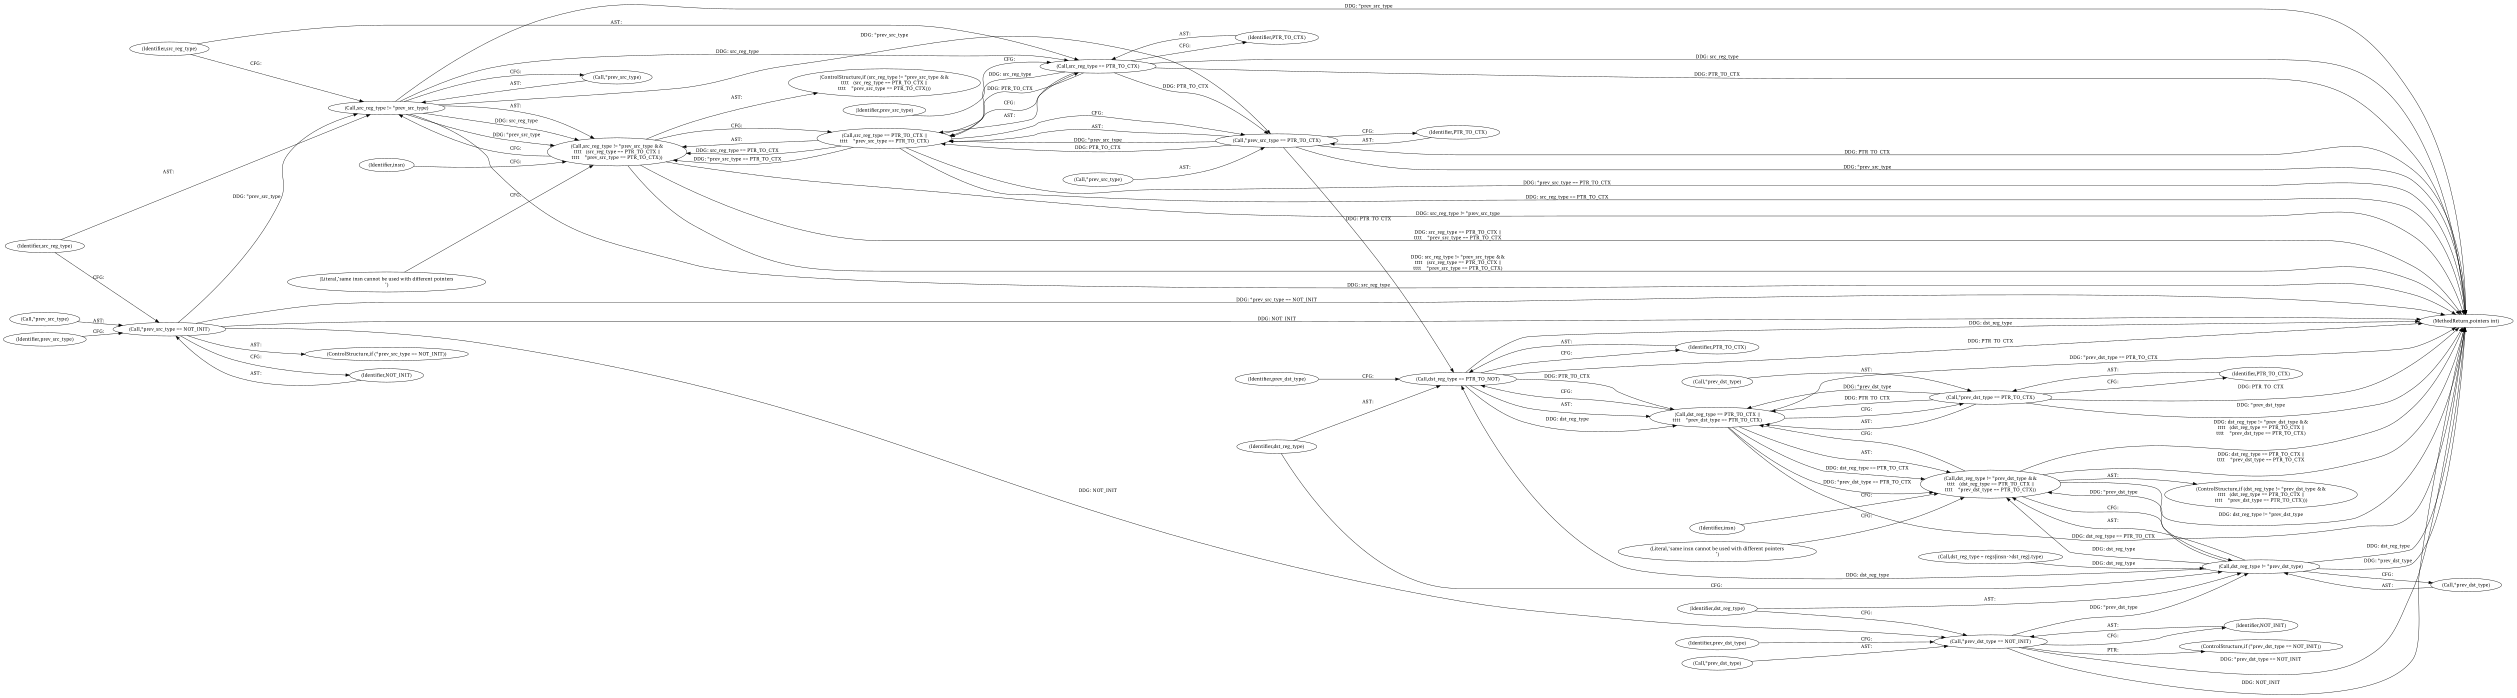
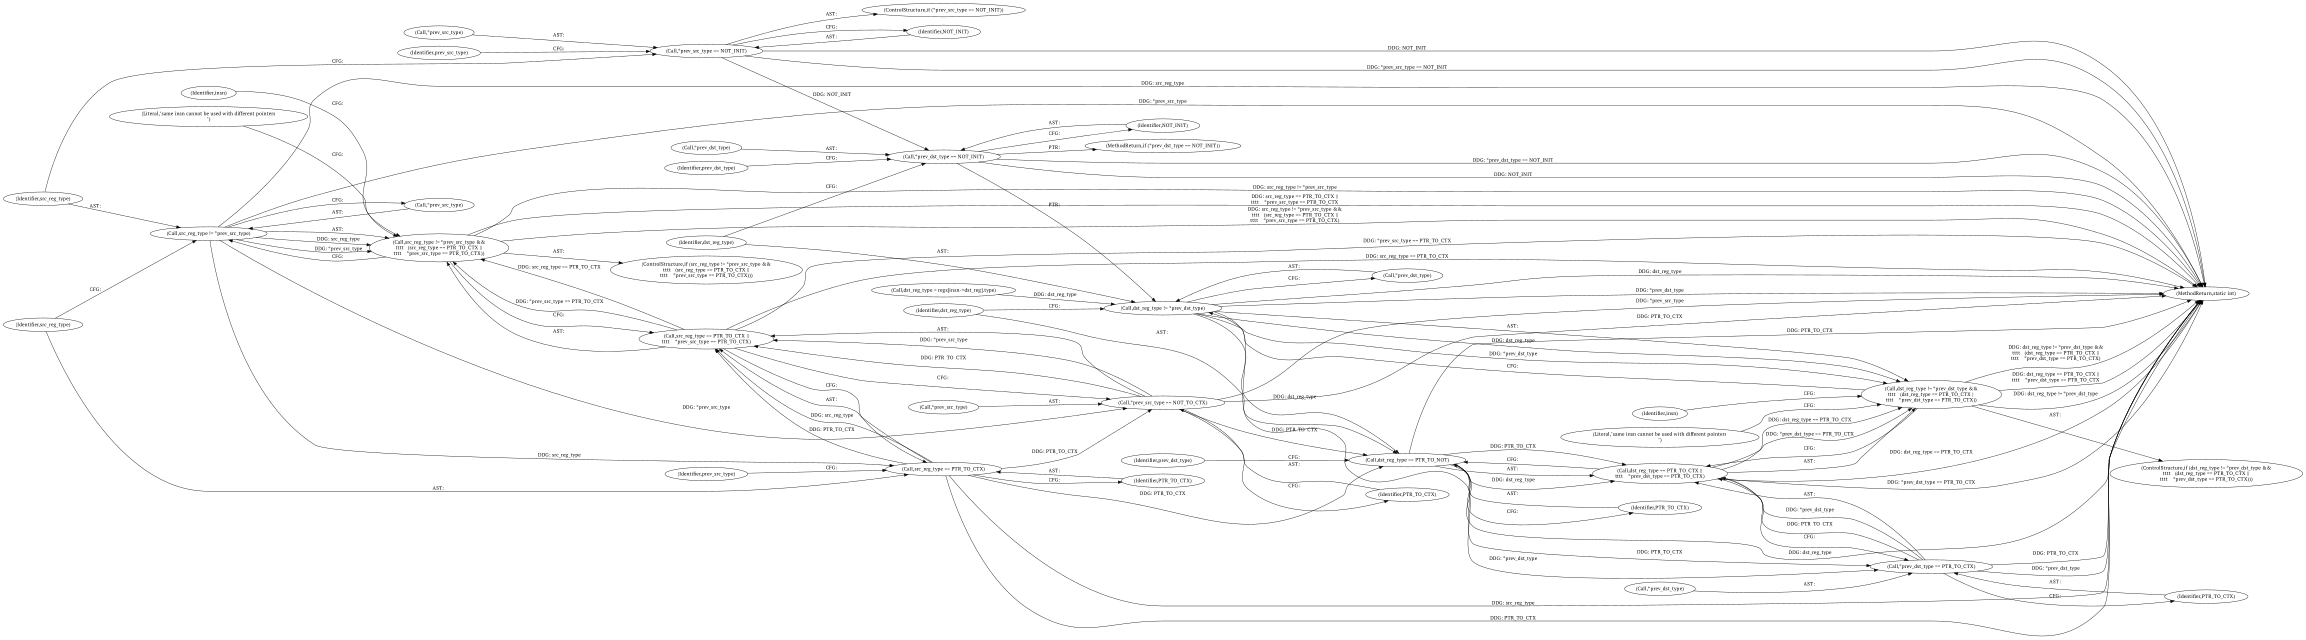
node "(Call,*prev_src_type == PTR_TO_CTX)": label "(Call,*prev_src_type == PTR_TO_CTX)" -> "(Call,*prev_src_type == NOT_TO_CTX)"
edge "(Call,*prev_src_type == NOT_INIT)" -> "(Call,src_reg_type != *prev_src_type)": removed, label "DDG: *prev_src_type"
node "(MethodReturn,pointers int)": label "(MethodReturn,pointers int)" -> "(MethodReturn,static int)"
edge "(Call,src_reg_type == PTR_TO_CTX)" -> "(Call,dst_reg_type == PTR_TO_NOT)": added, label "DDG: PTR_TO_CTX"
edge "(Call,dst_reg_type != *prev_dst_type)" -> "(Call,*prev_dst_type == PTR_TO_CTX)": added, label "DDG: *prev_dst_type"
edge "(Call,dst_reg_type == PTR_TO_NOT)" -> "(Call,*prev_dst_type == PTR_TO_CTX)": added, label "DDG: PTR_TO_CTX"
edge "(Call,*prev_dst_type == NOT_INIT)" -> "(Call,dst_reg_type != *prev_dst_type)": label "DDG: *prev_dst_type" -> "PTR: "
node "(ControlStructure,if (*prev_dst_type == NOT_INIT))": label "(ControlStructure,if (*prev_dst_type == NOT_INIT))" -> "(MethodReturn,if (*prev_dst_type == NOT_INIT))"
